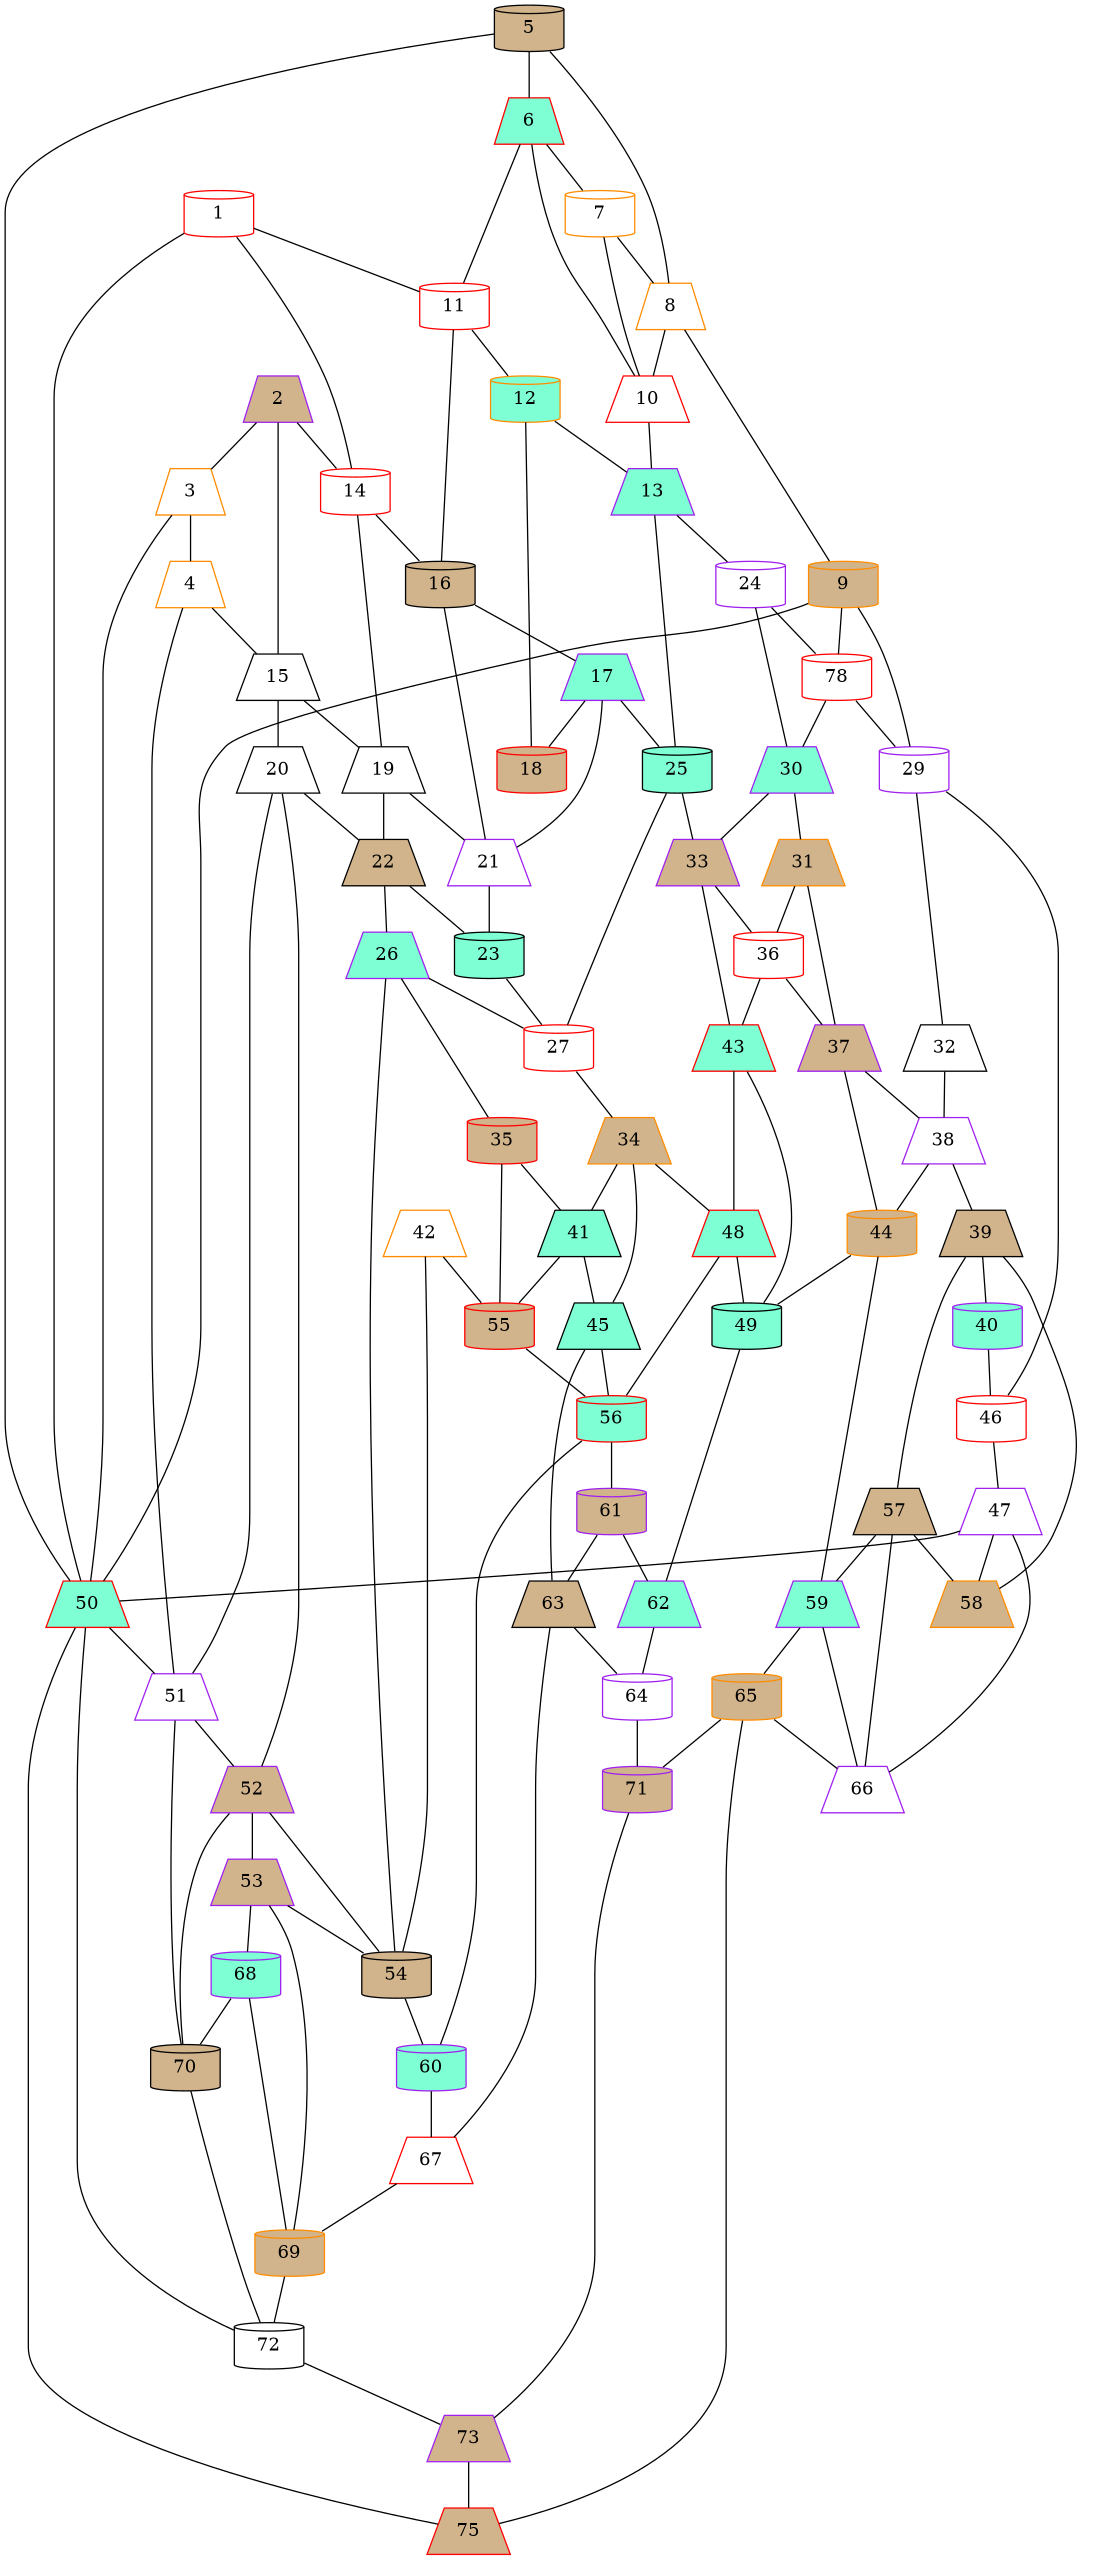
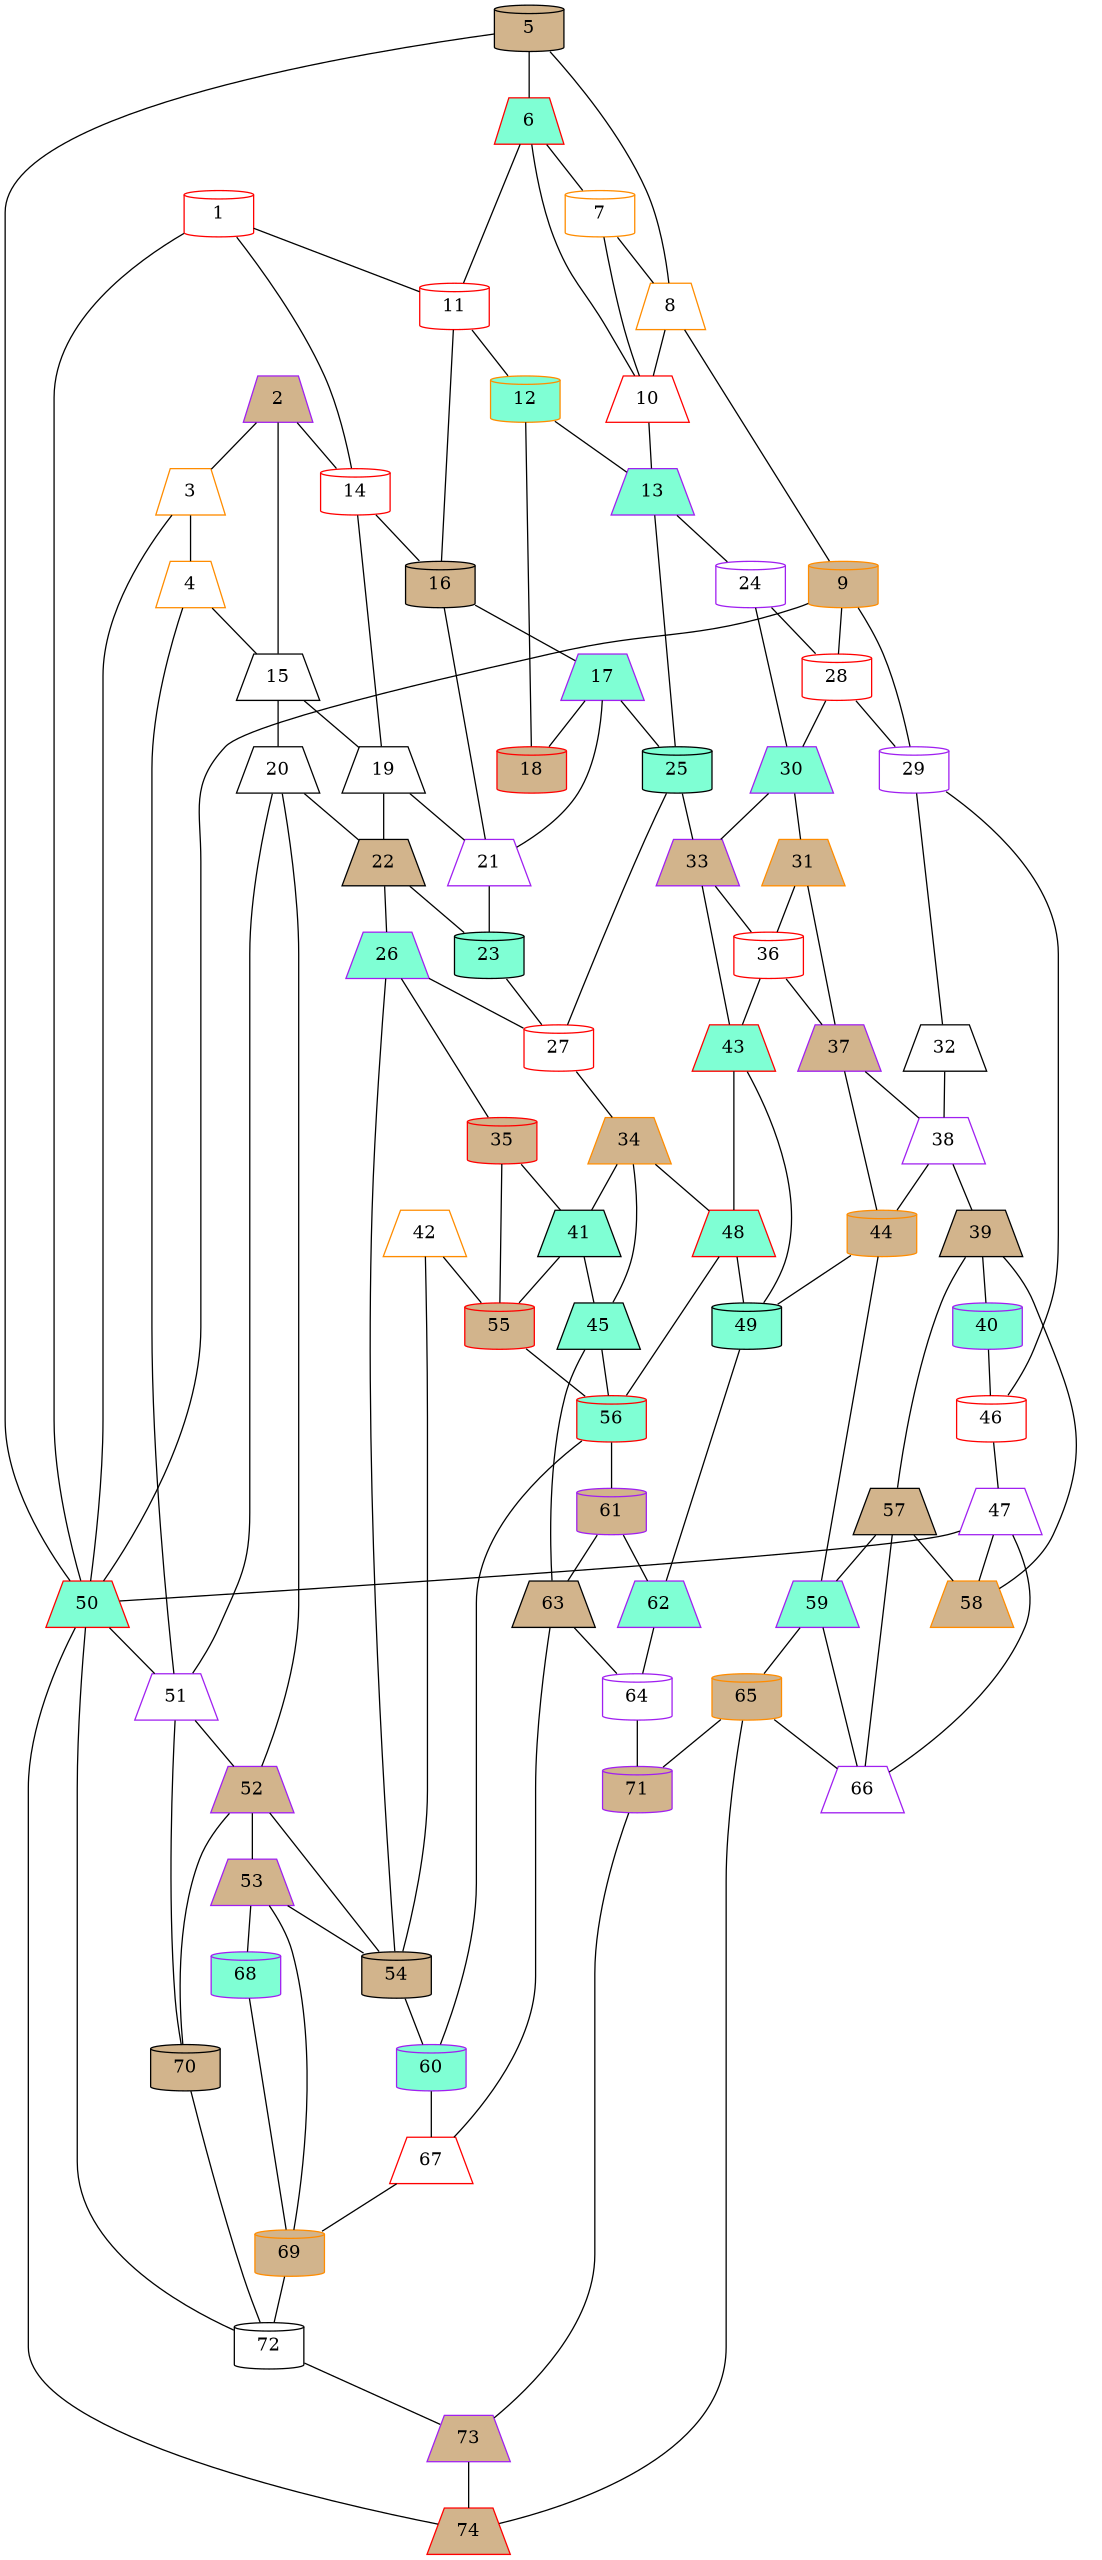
node "78": label "78" -> "28"
edge "68" -- "70": removed
node "75": label "75" -> "74"
